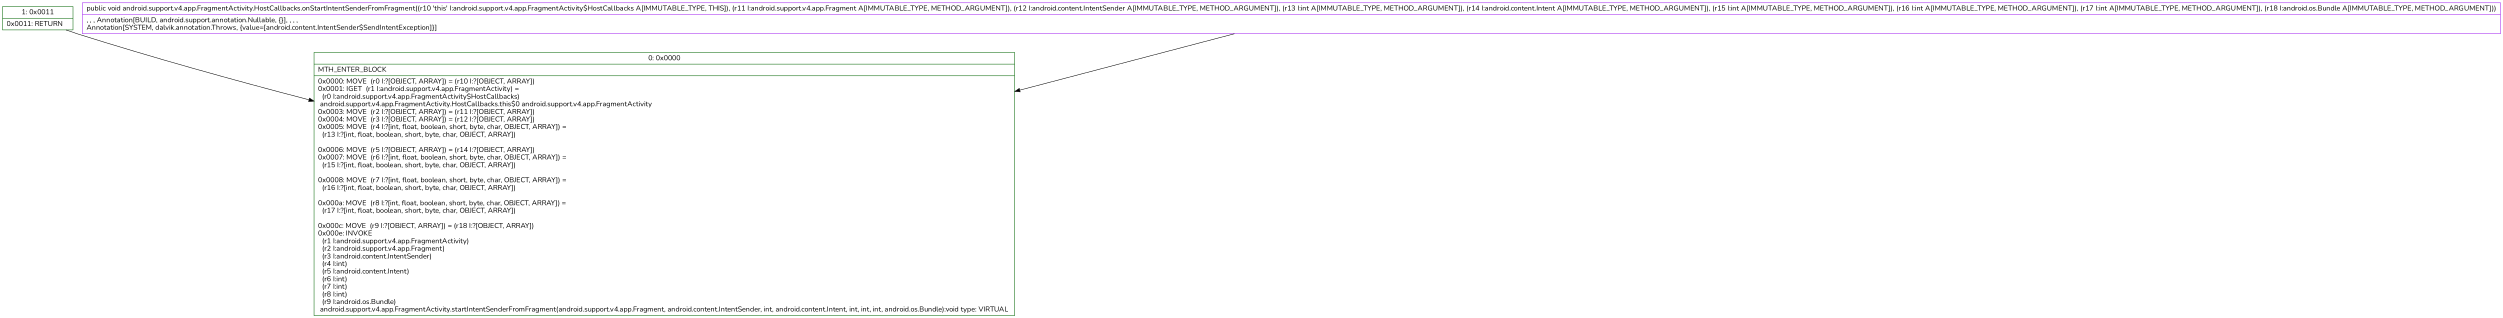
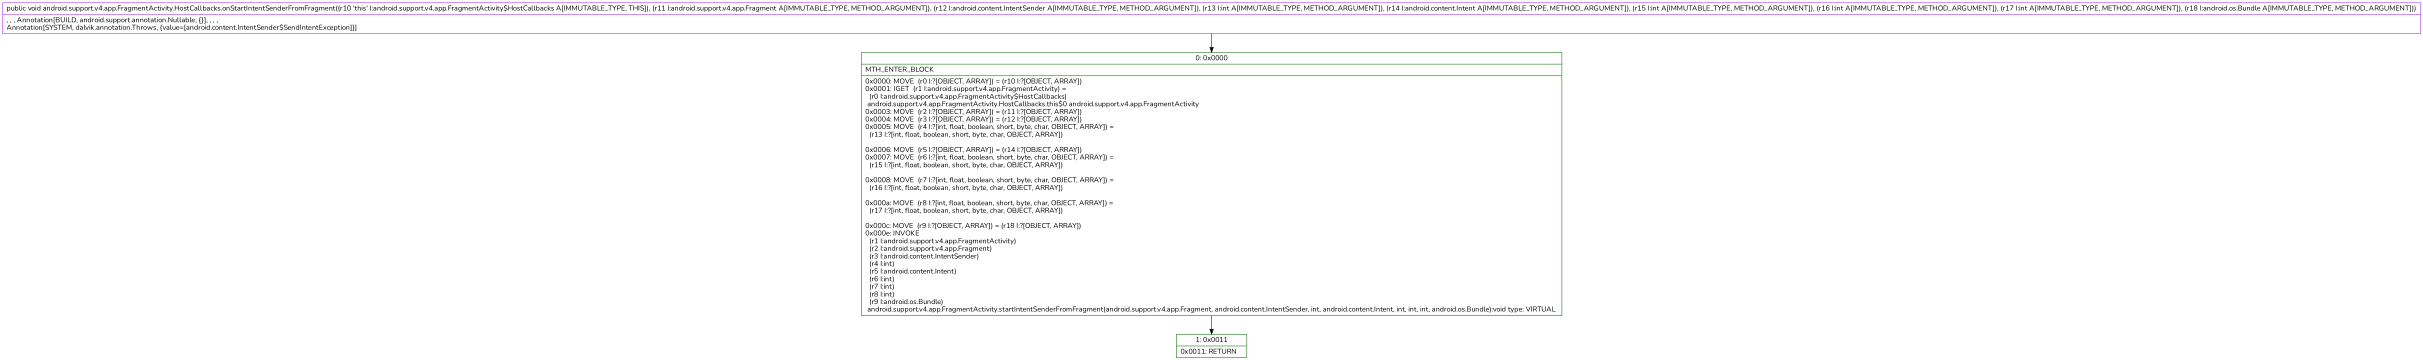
edge "1: 0x0011" -> "0: 0x0000": reversed
